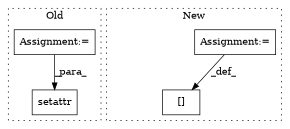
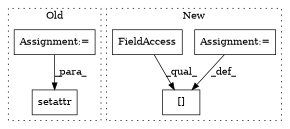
node "FieldAccess": added
